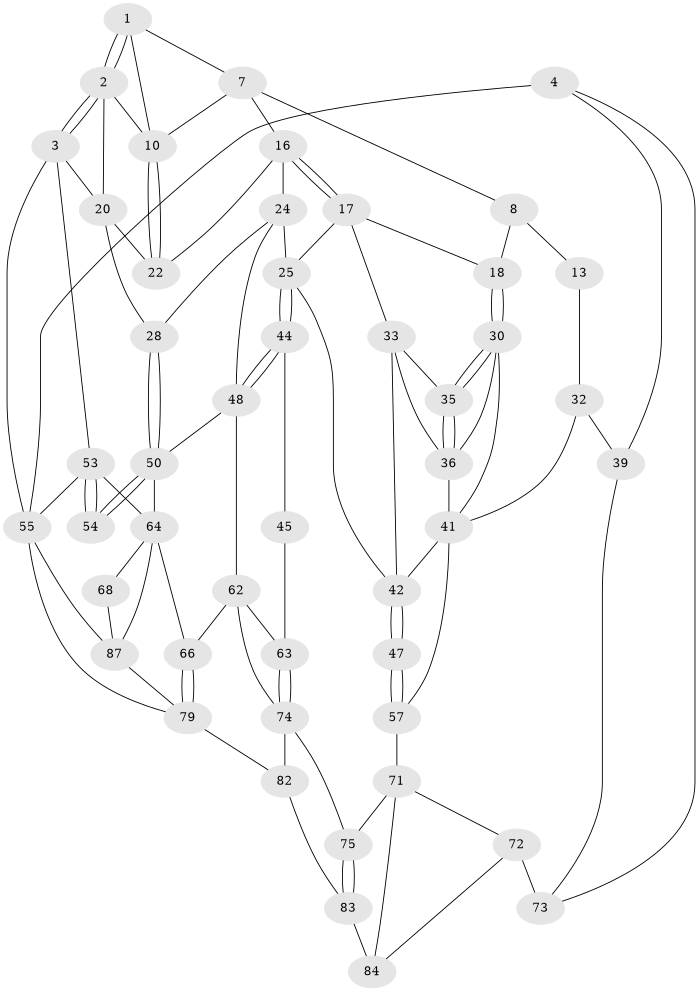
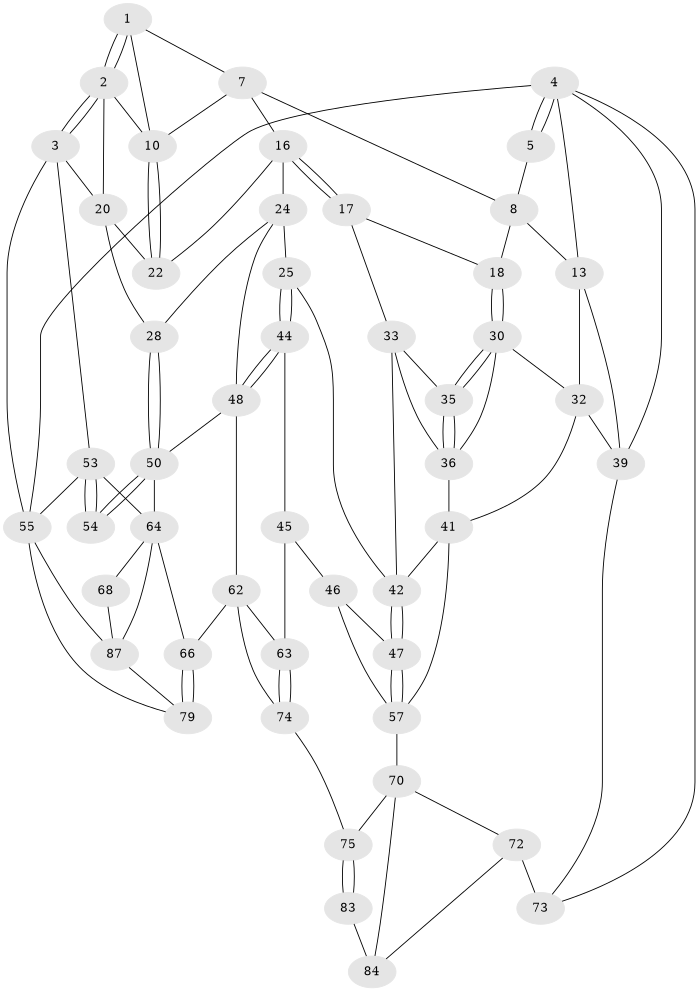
node "5": added
edge "4" -- "13": added
edge "17" -- "25": removed
edge "13" -- "39": added
edge "30" -- "41": now "30" -- "32"
node "46": added
node "82": removed
node "71": label "71" -> "70"
